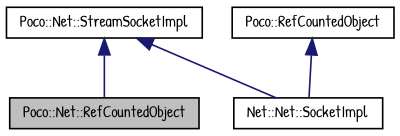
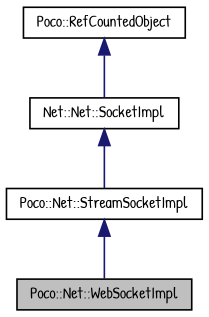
edge "Net::Net::SocketImpl" -> "Poco::Net::StreamSocketImpl": reversed
node "Poco::Net::RefCountedObject": label "Poco::Net::RefCountedObject" -> "Poco::Net::WebSocketImpl"
